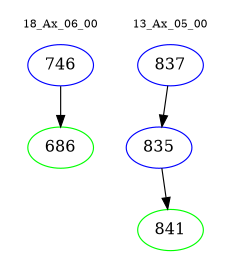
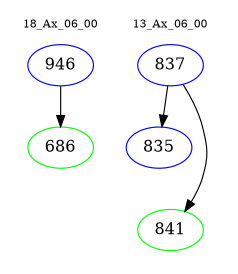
cluster "13_Ax_05_00": label "13_Ax_05_00" -> "13_Ax_06_00"
node "746": label "746" -> "946"
edge "835" -> "841": now "837" -> "841"
